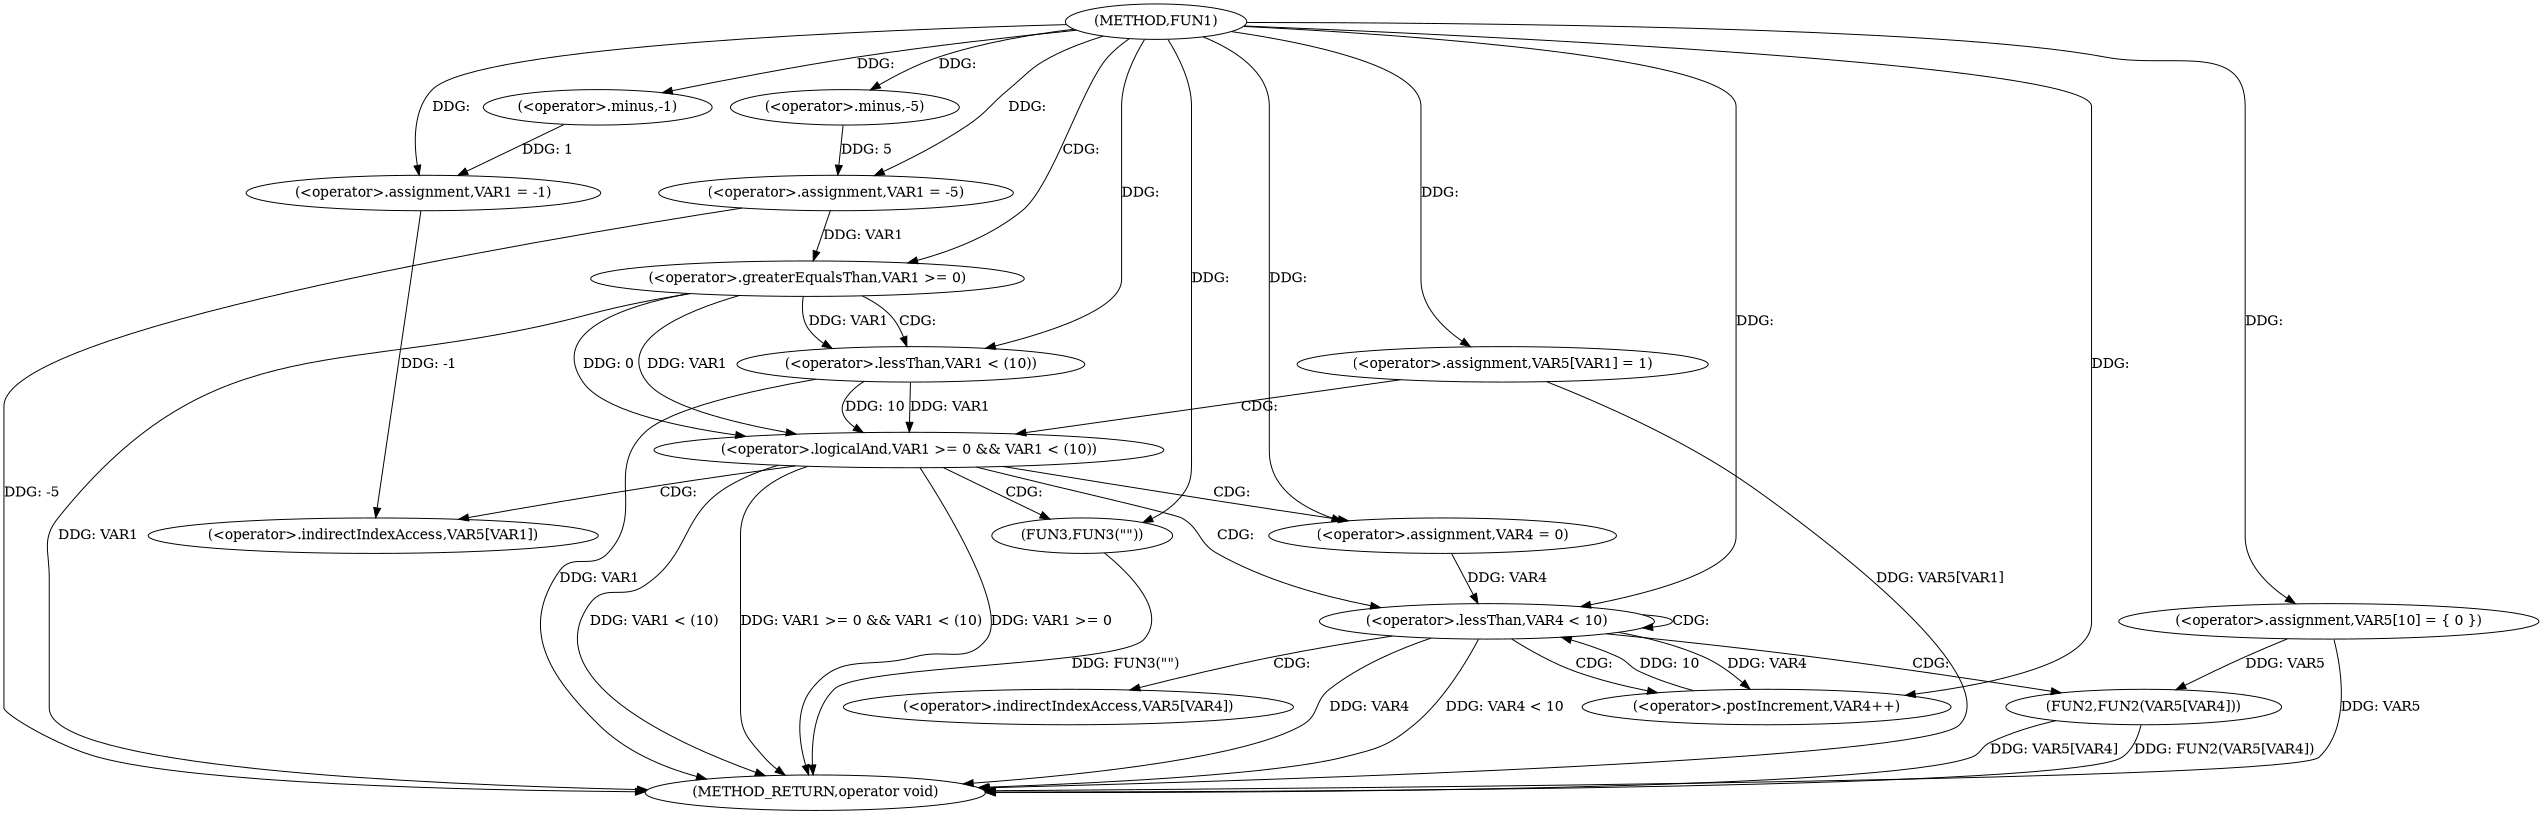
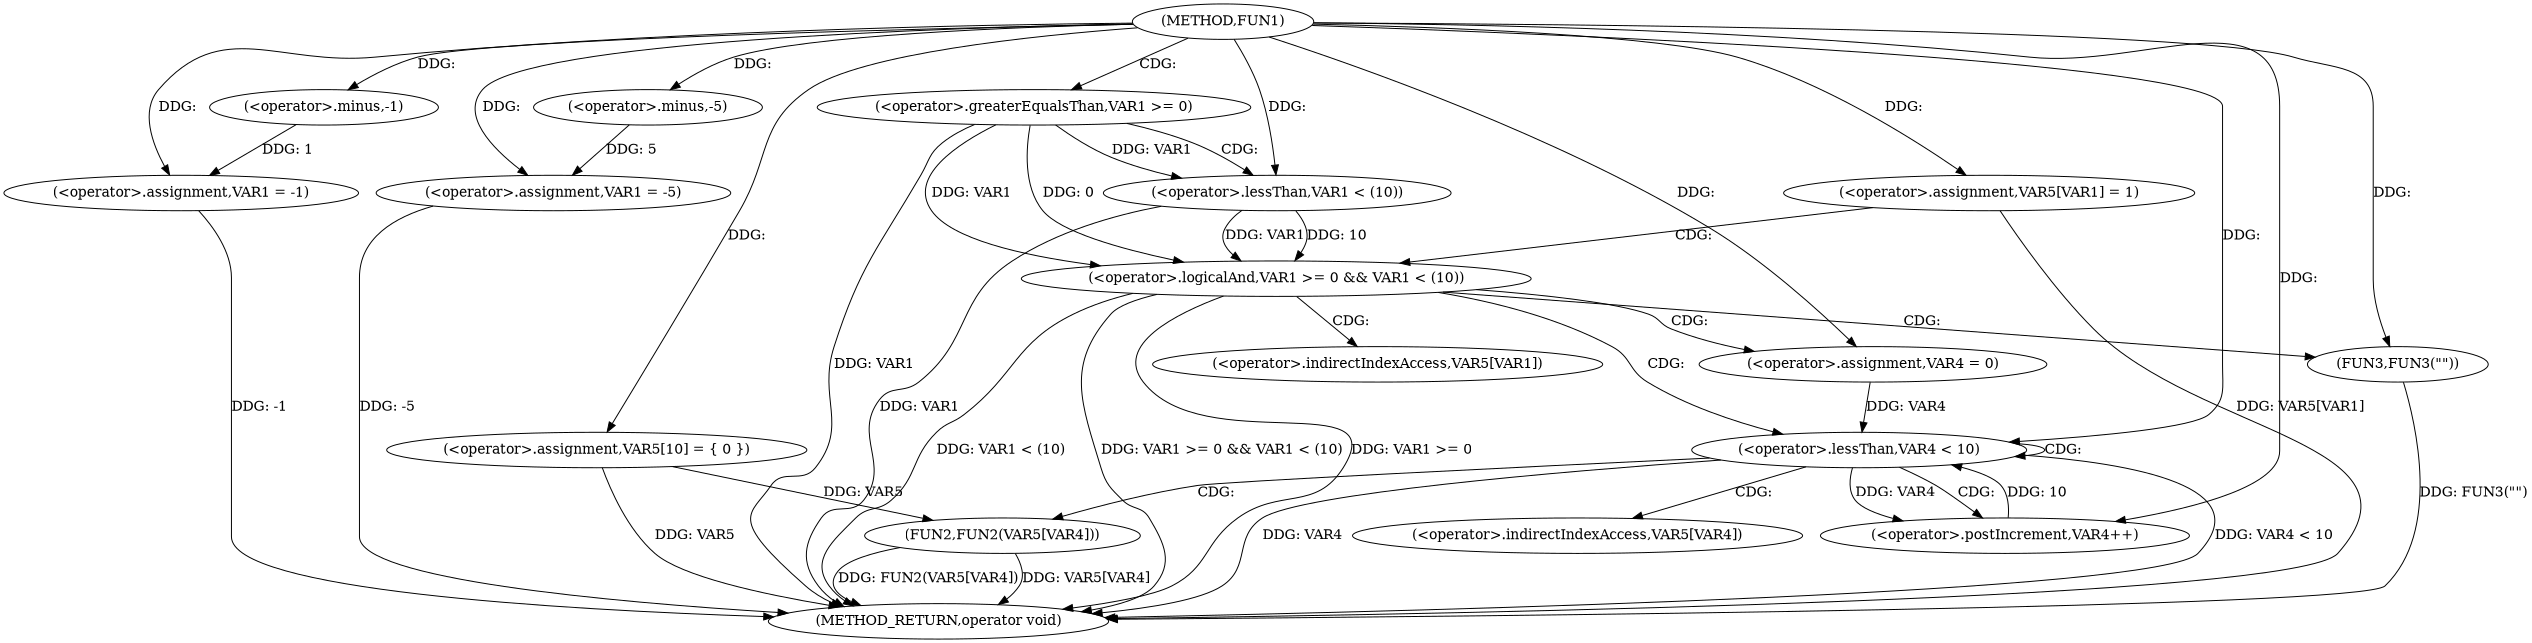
edge "(<operator>.assignment,VAR1 = -5)" -> "(<operator>.greaterEqualsThan,VAR1 >= 0)": removed, label "DDG: VAR1"
edge "(<operator>.assignment,VAR1 = -1)" -> "(<operator>.indirectIndexAccess,VAR5[VAR1])": now "(<operator>.assignment,VAR1 = -1)" -> "(METHOD_RETURN,operator void)"
